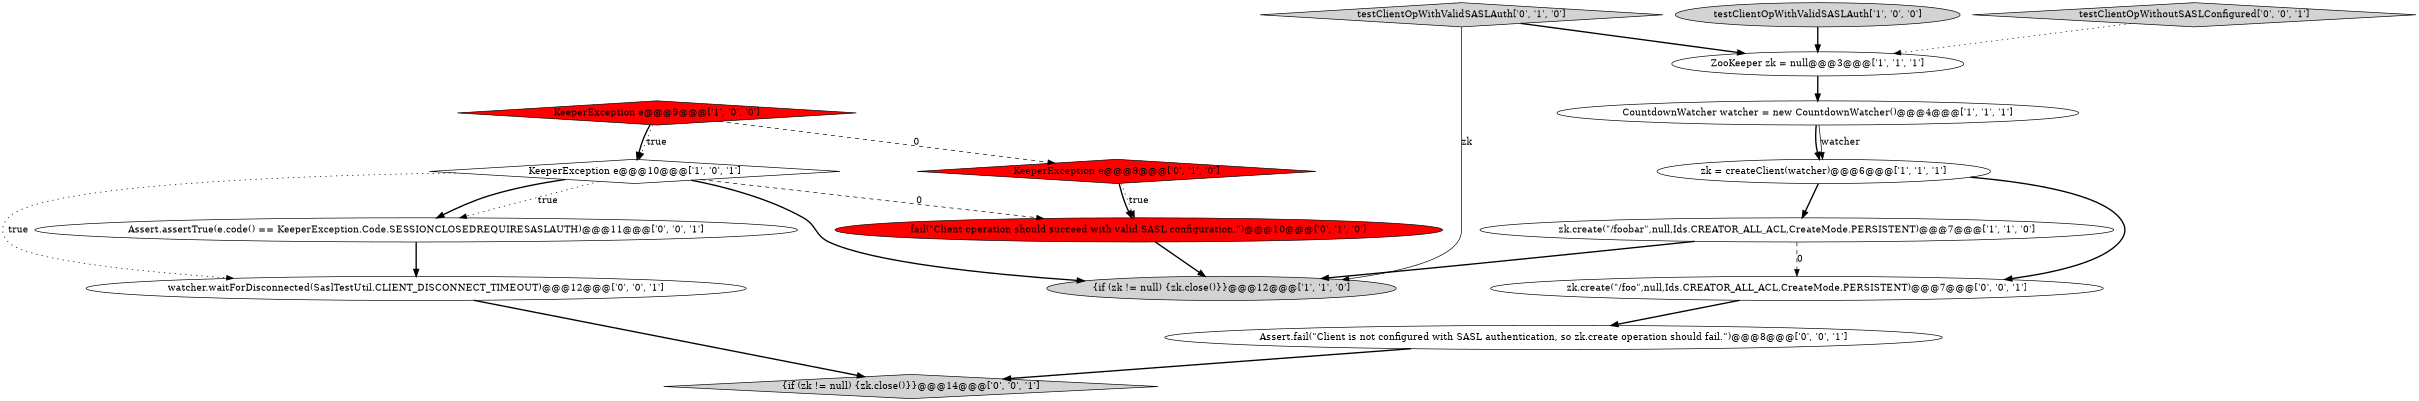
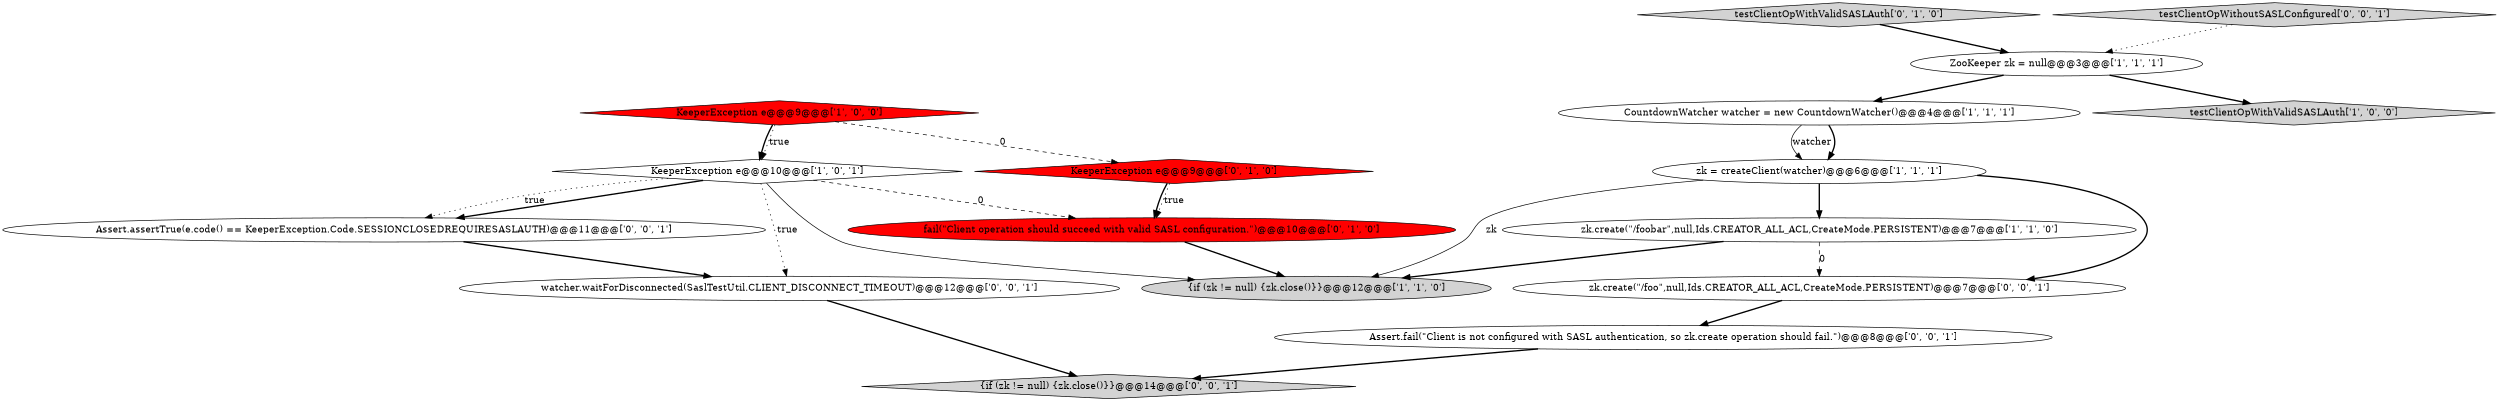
node "testClientOpWithValidSASLAuth['1', '0', '0']": shape ellipse -> diamond
edge "testClientOpWithValidSASLAuth['1', '0', '0']" -> "ZooKeeper zk = null@@@3@@@['1', '1', '1']": reversed
edge "testClientOpWithValidSASLAuth['0', '1', '0']" -> "{if (zk != null) {zk.close()}}@@@12@@@['1', '1', '0']": now "zk = createClient(watcher)@@@6@@@['1', '1', '1']" -> "{if (zk != null) {zk.close()}}@@@12@@@['1', '1', '0']"
edge "KeeperException e@@@10@@@['1', '0', '1']" -> "{if (zk != null) {zk.close()}}@@@12@@@['1', '1', '0']": style bold -> solid
